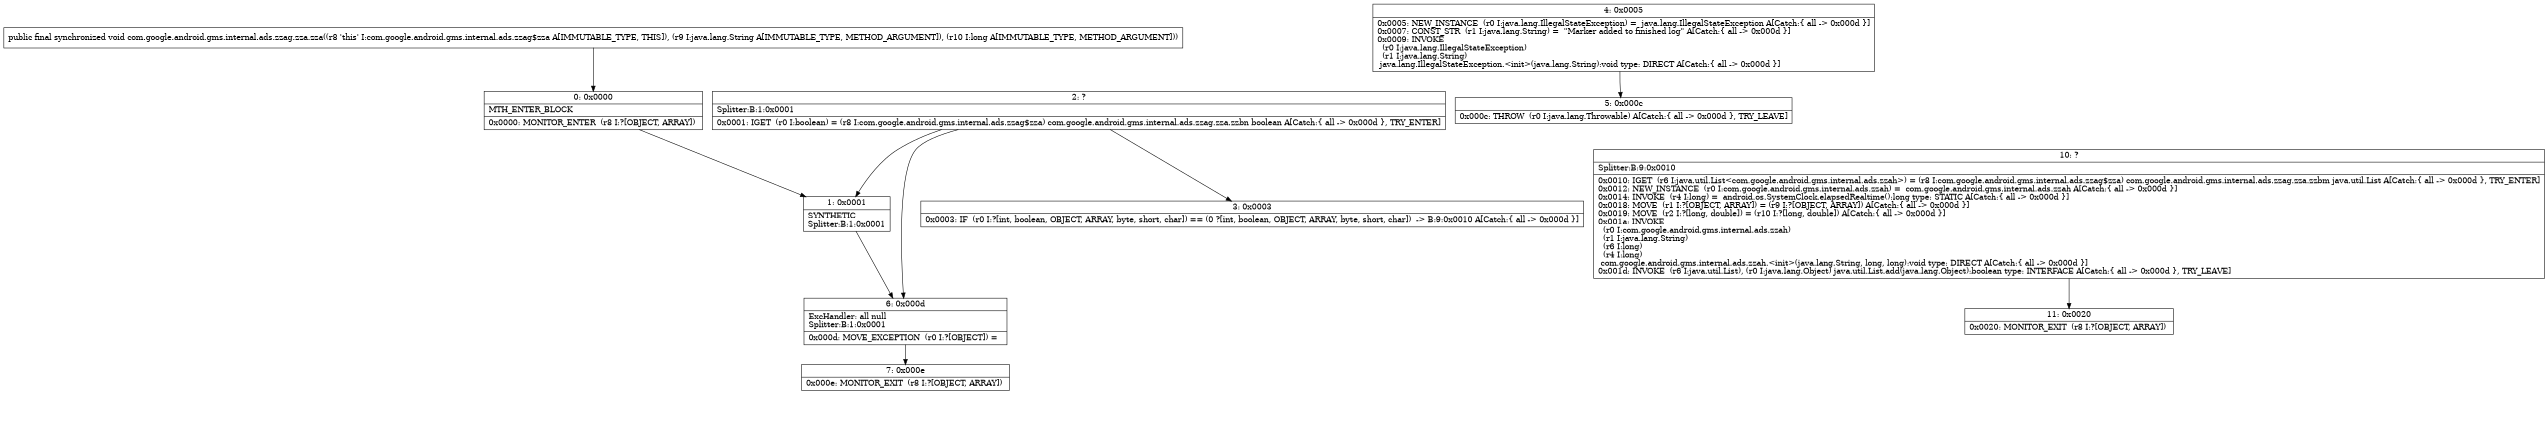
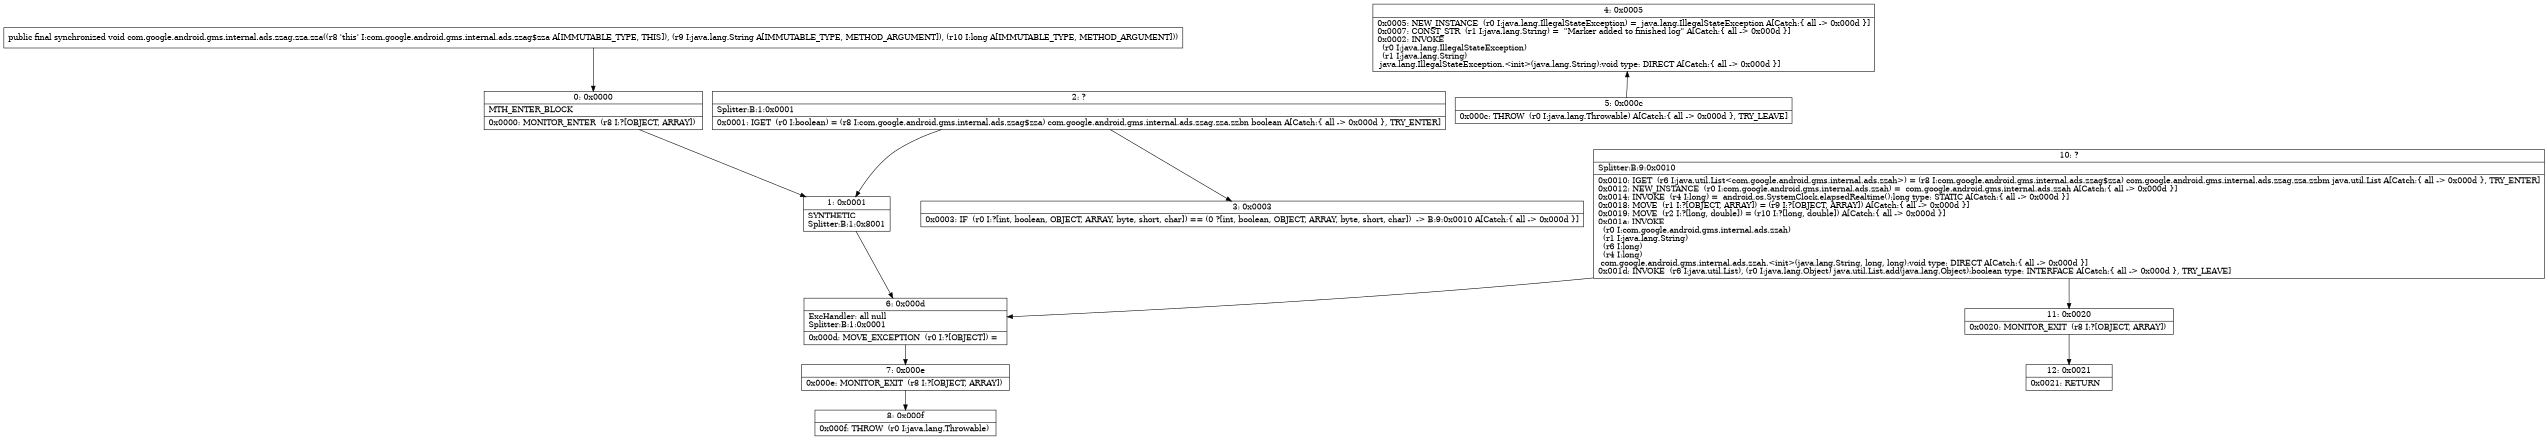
node "4: 0x0005": text "0x0009: INVOKE" -> "0x0002: INVOKE"
edge "4: 0x0005" -> "5: 0x000c": reversed
edge "2: ?" -> "6: 0x000d": now "10: ?" -> "6: 0x000d"
node "1: 0x0001": text "Splitter:B:1:0x0001" -> "Splitter:B:1:0x8001"
node "12: 0x0021": added
node "8: 0x000f": added
